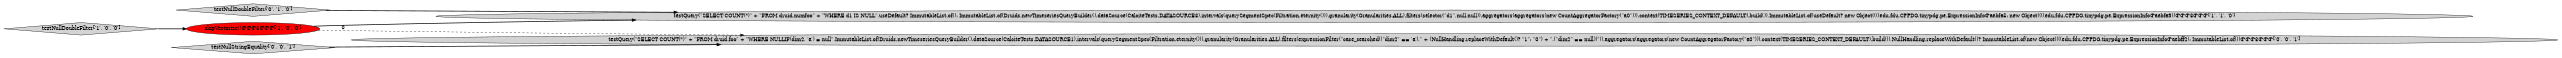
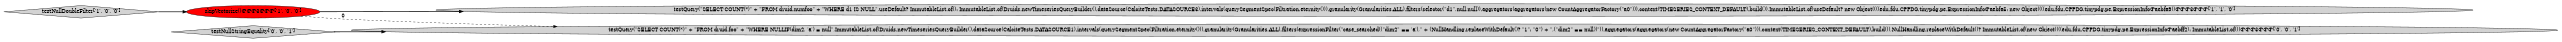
node "testNullDoubleFilter['0', '1', '0']": removed
